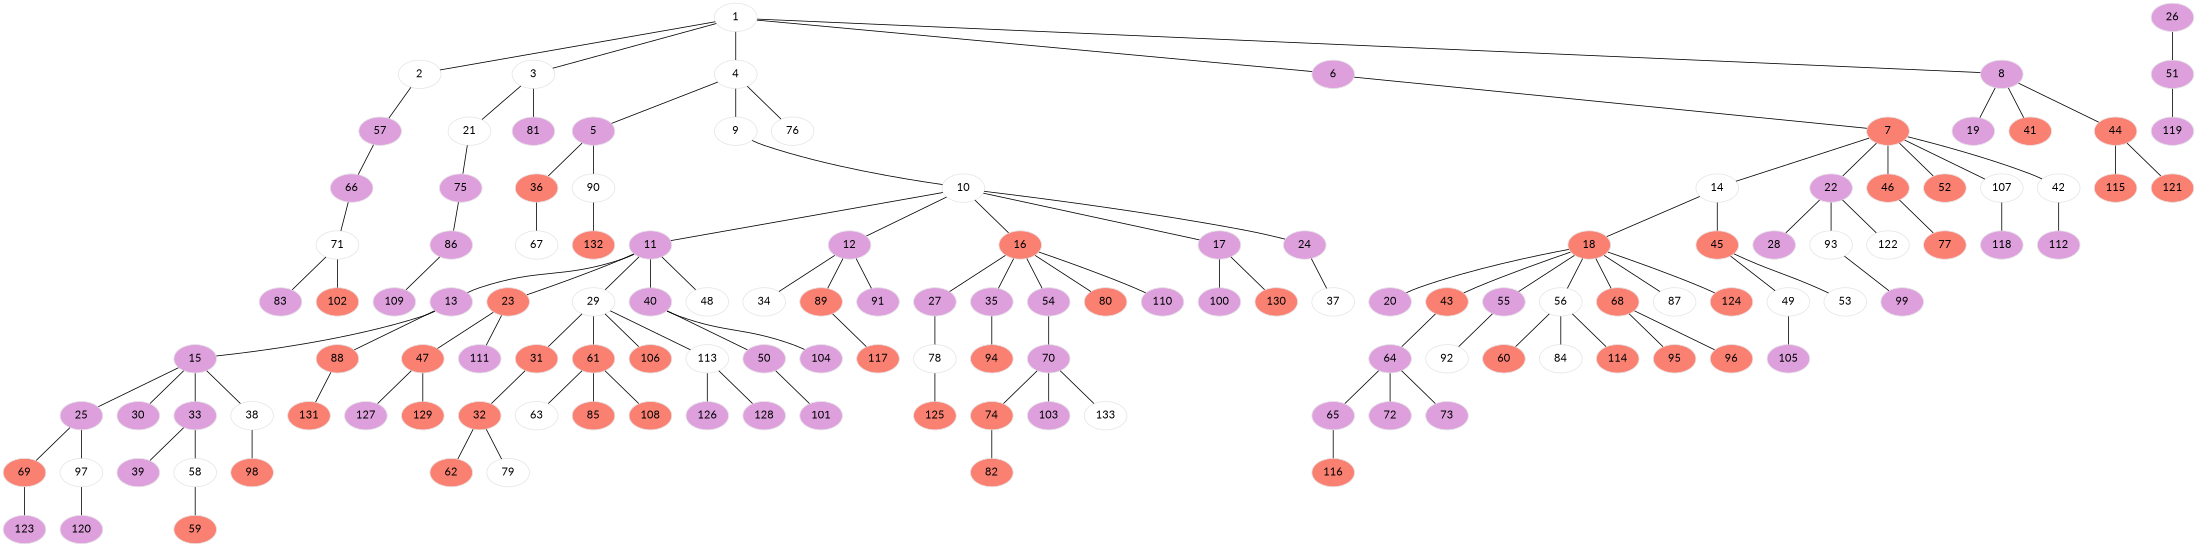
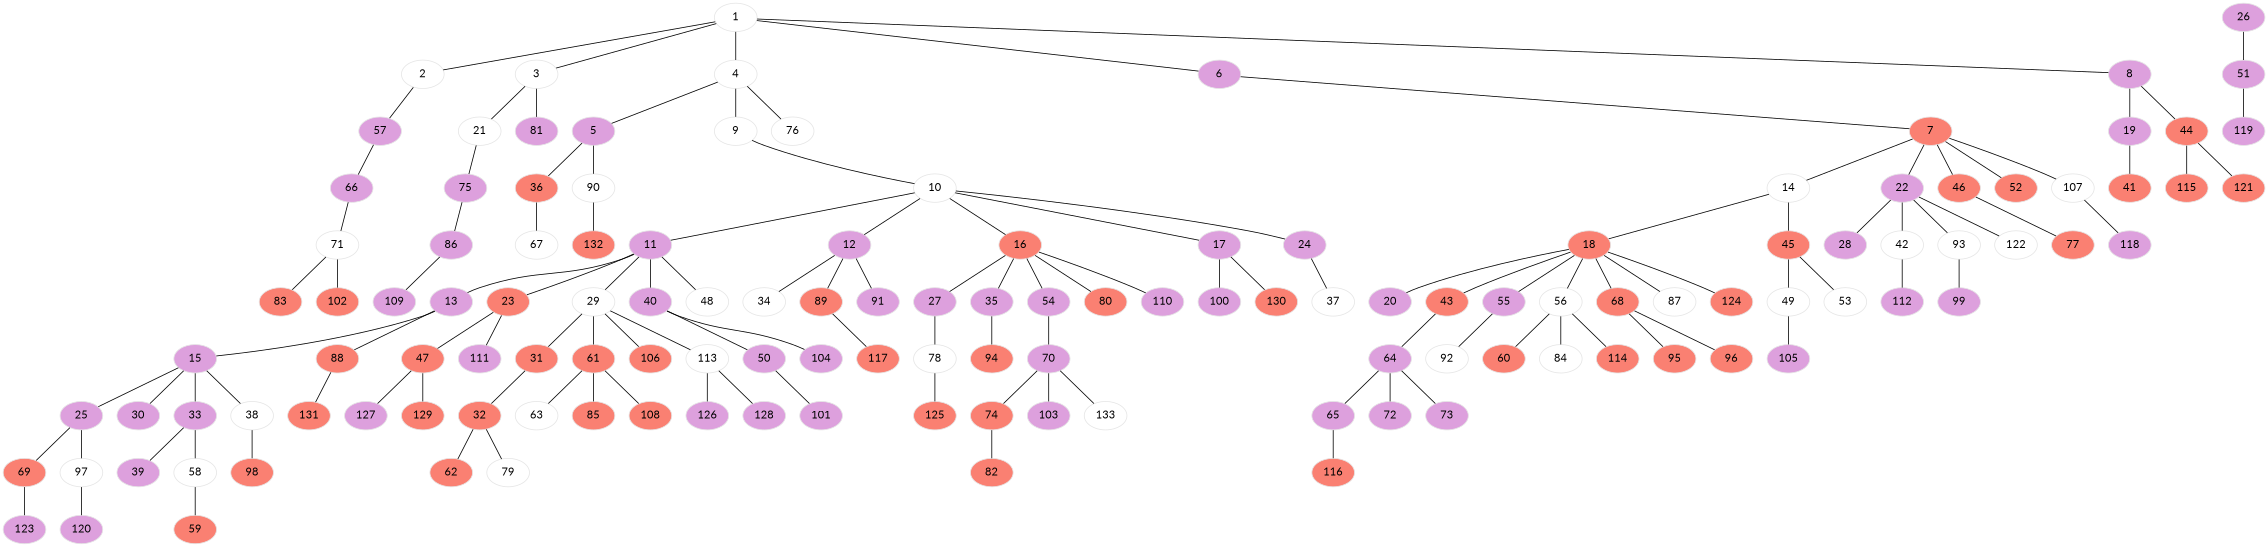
edge "8" -- "41": now "19" -- "41"
edge "7" -- "42": now "22" -- "42"
node "83": fillcolor plum -> salmon
